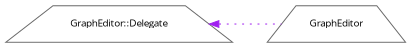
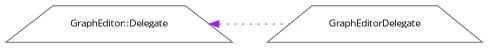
node "GraphEditor": label "GraphEditor" -> "GraphEditorDelegate"
